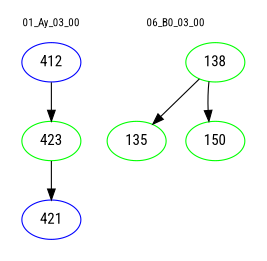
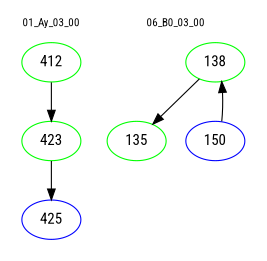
node "412": color blue -> green
edge "138" -> "150": reversed
node "150": color green -> blue
node "421": label "421" -> "425"
